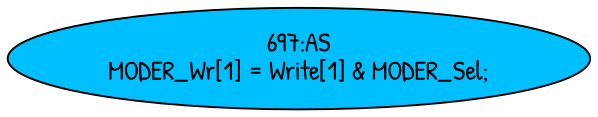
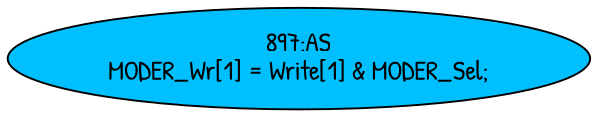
node "697:AS MODER_Wr[1] = Write[1] & MODER_Sel;": label "697:AS MODER_Wr[1] = Write[1] & MODER_Sel;" -> "897:AS MODER_Wr[1] = Write[1] & MODER_Sel;"
